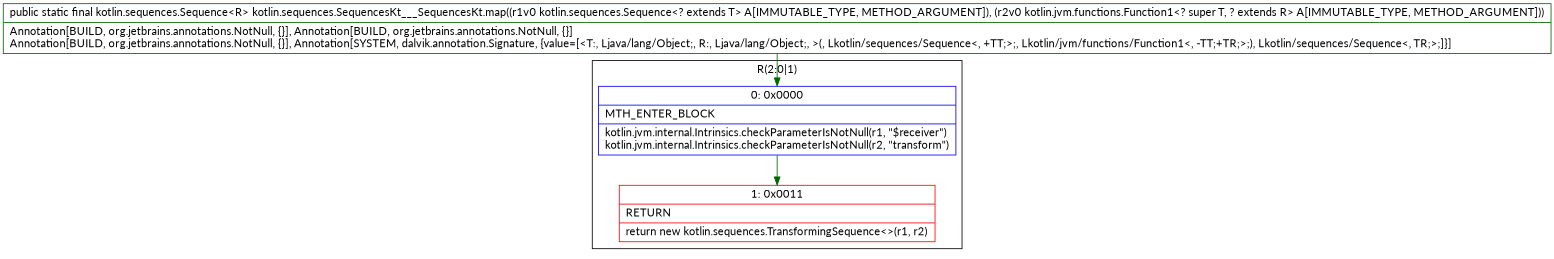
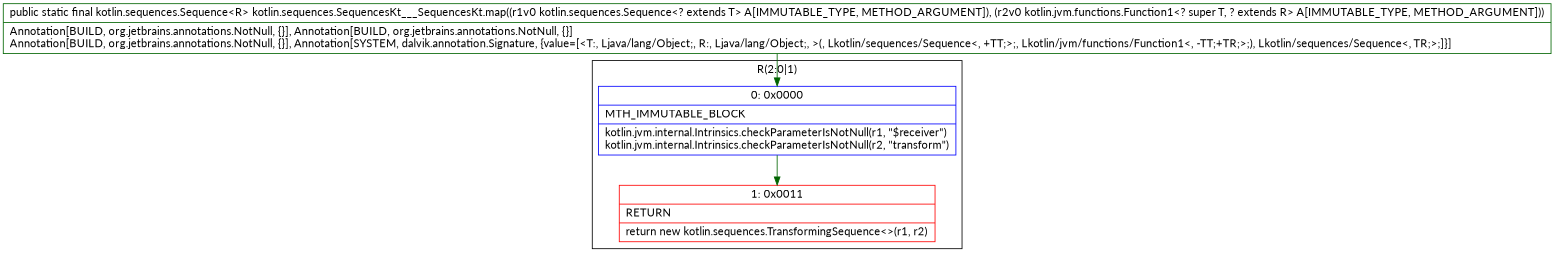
node "0: 0x0000": text "MTH_ENTER_BLOCK" -> "MTH_IMMUTABLE_BLOCK"
